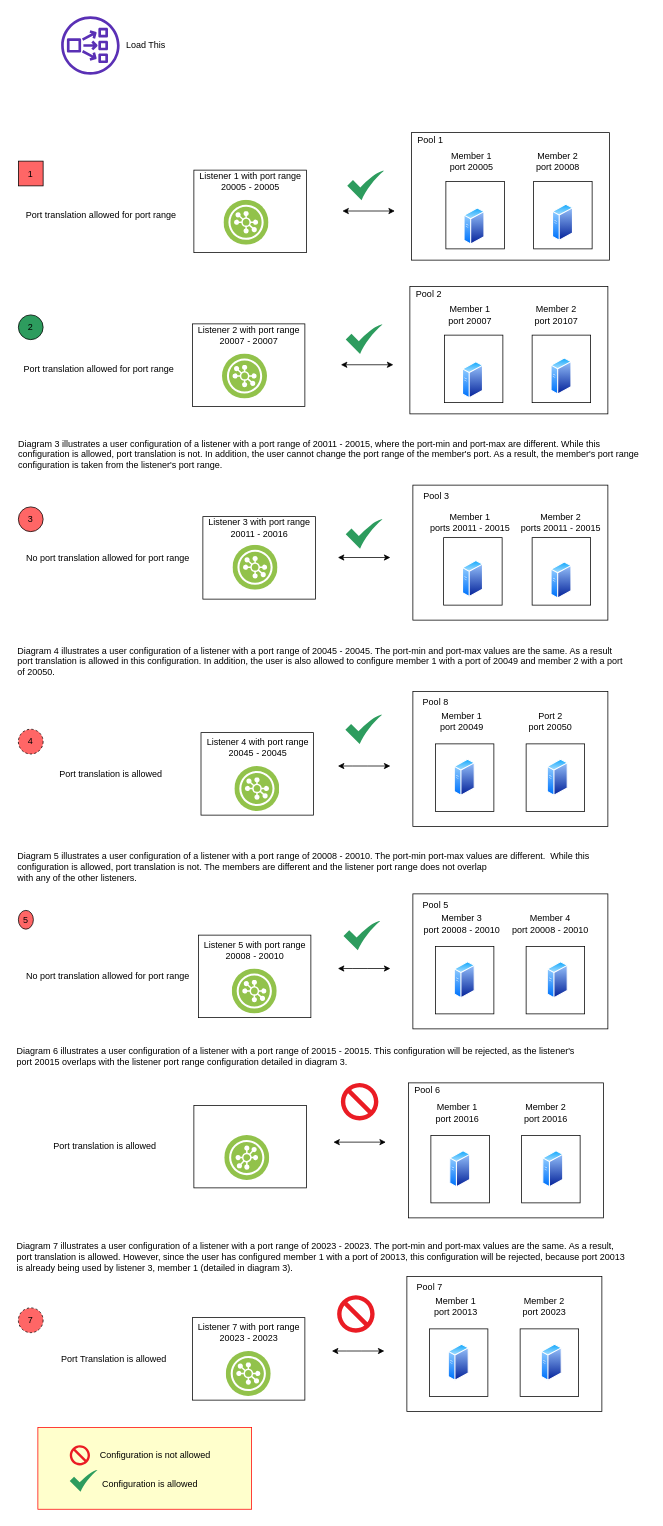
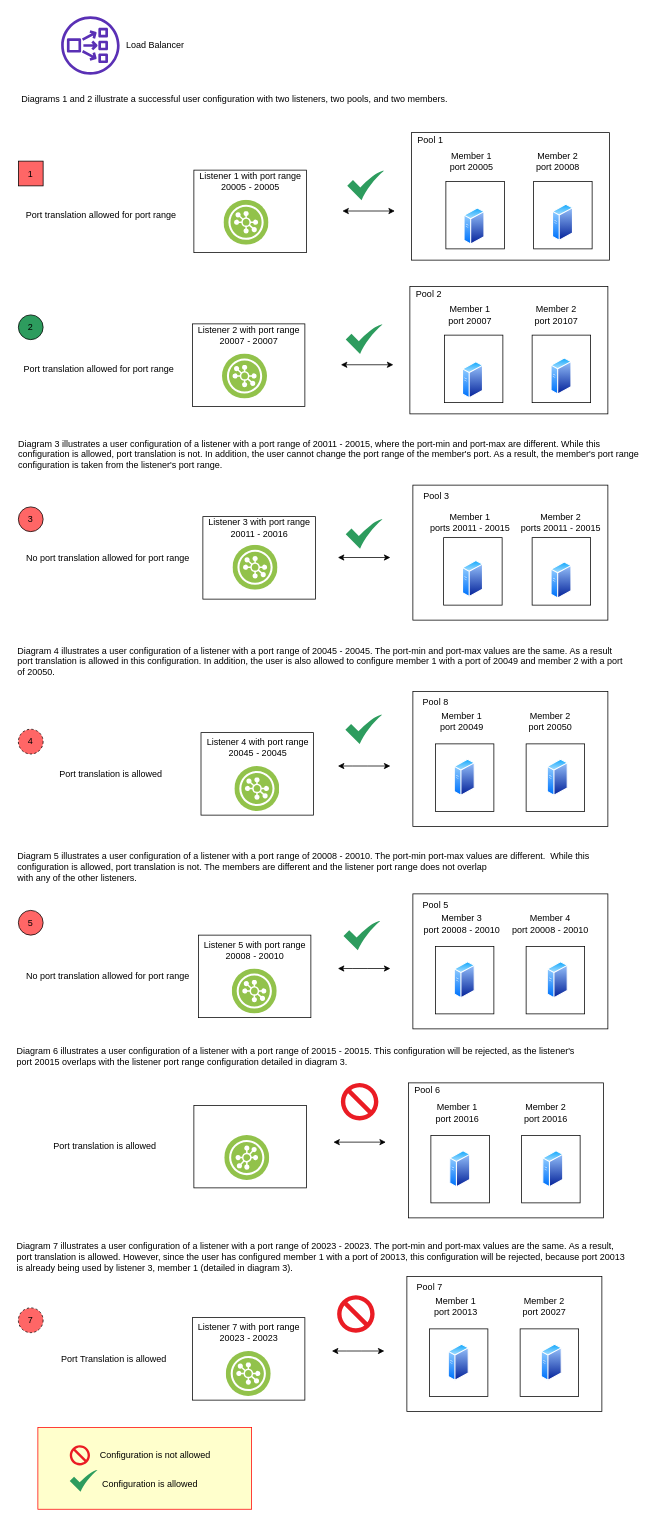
node "Load This": label "Load This" -> "Load Balancer"
node "Diagrams 1 and 2 illustrate a successful user configuration with two listeners, two pools, and two members.": added
node "Port 2 port 20050": label "Port 2 port 20050" -> "Member 2 port 20050"
node "5": size 15x19 -> 25x25
node "Member 2 port 20023": label "Member 2 port 20023" -> "Member 2 port 20027"
